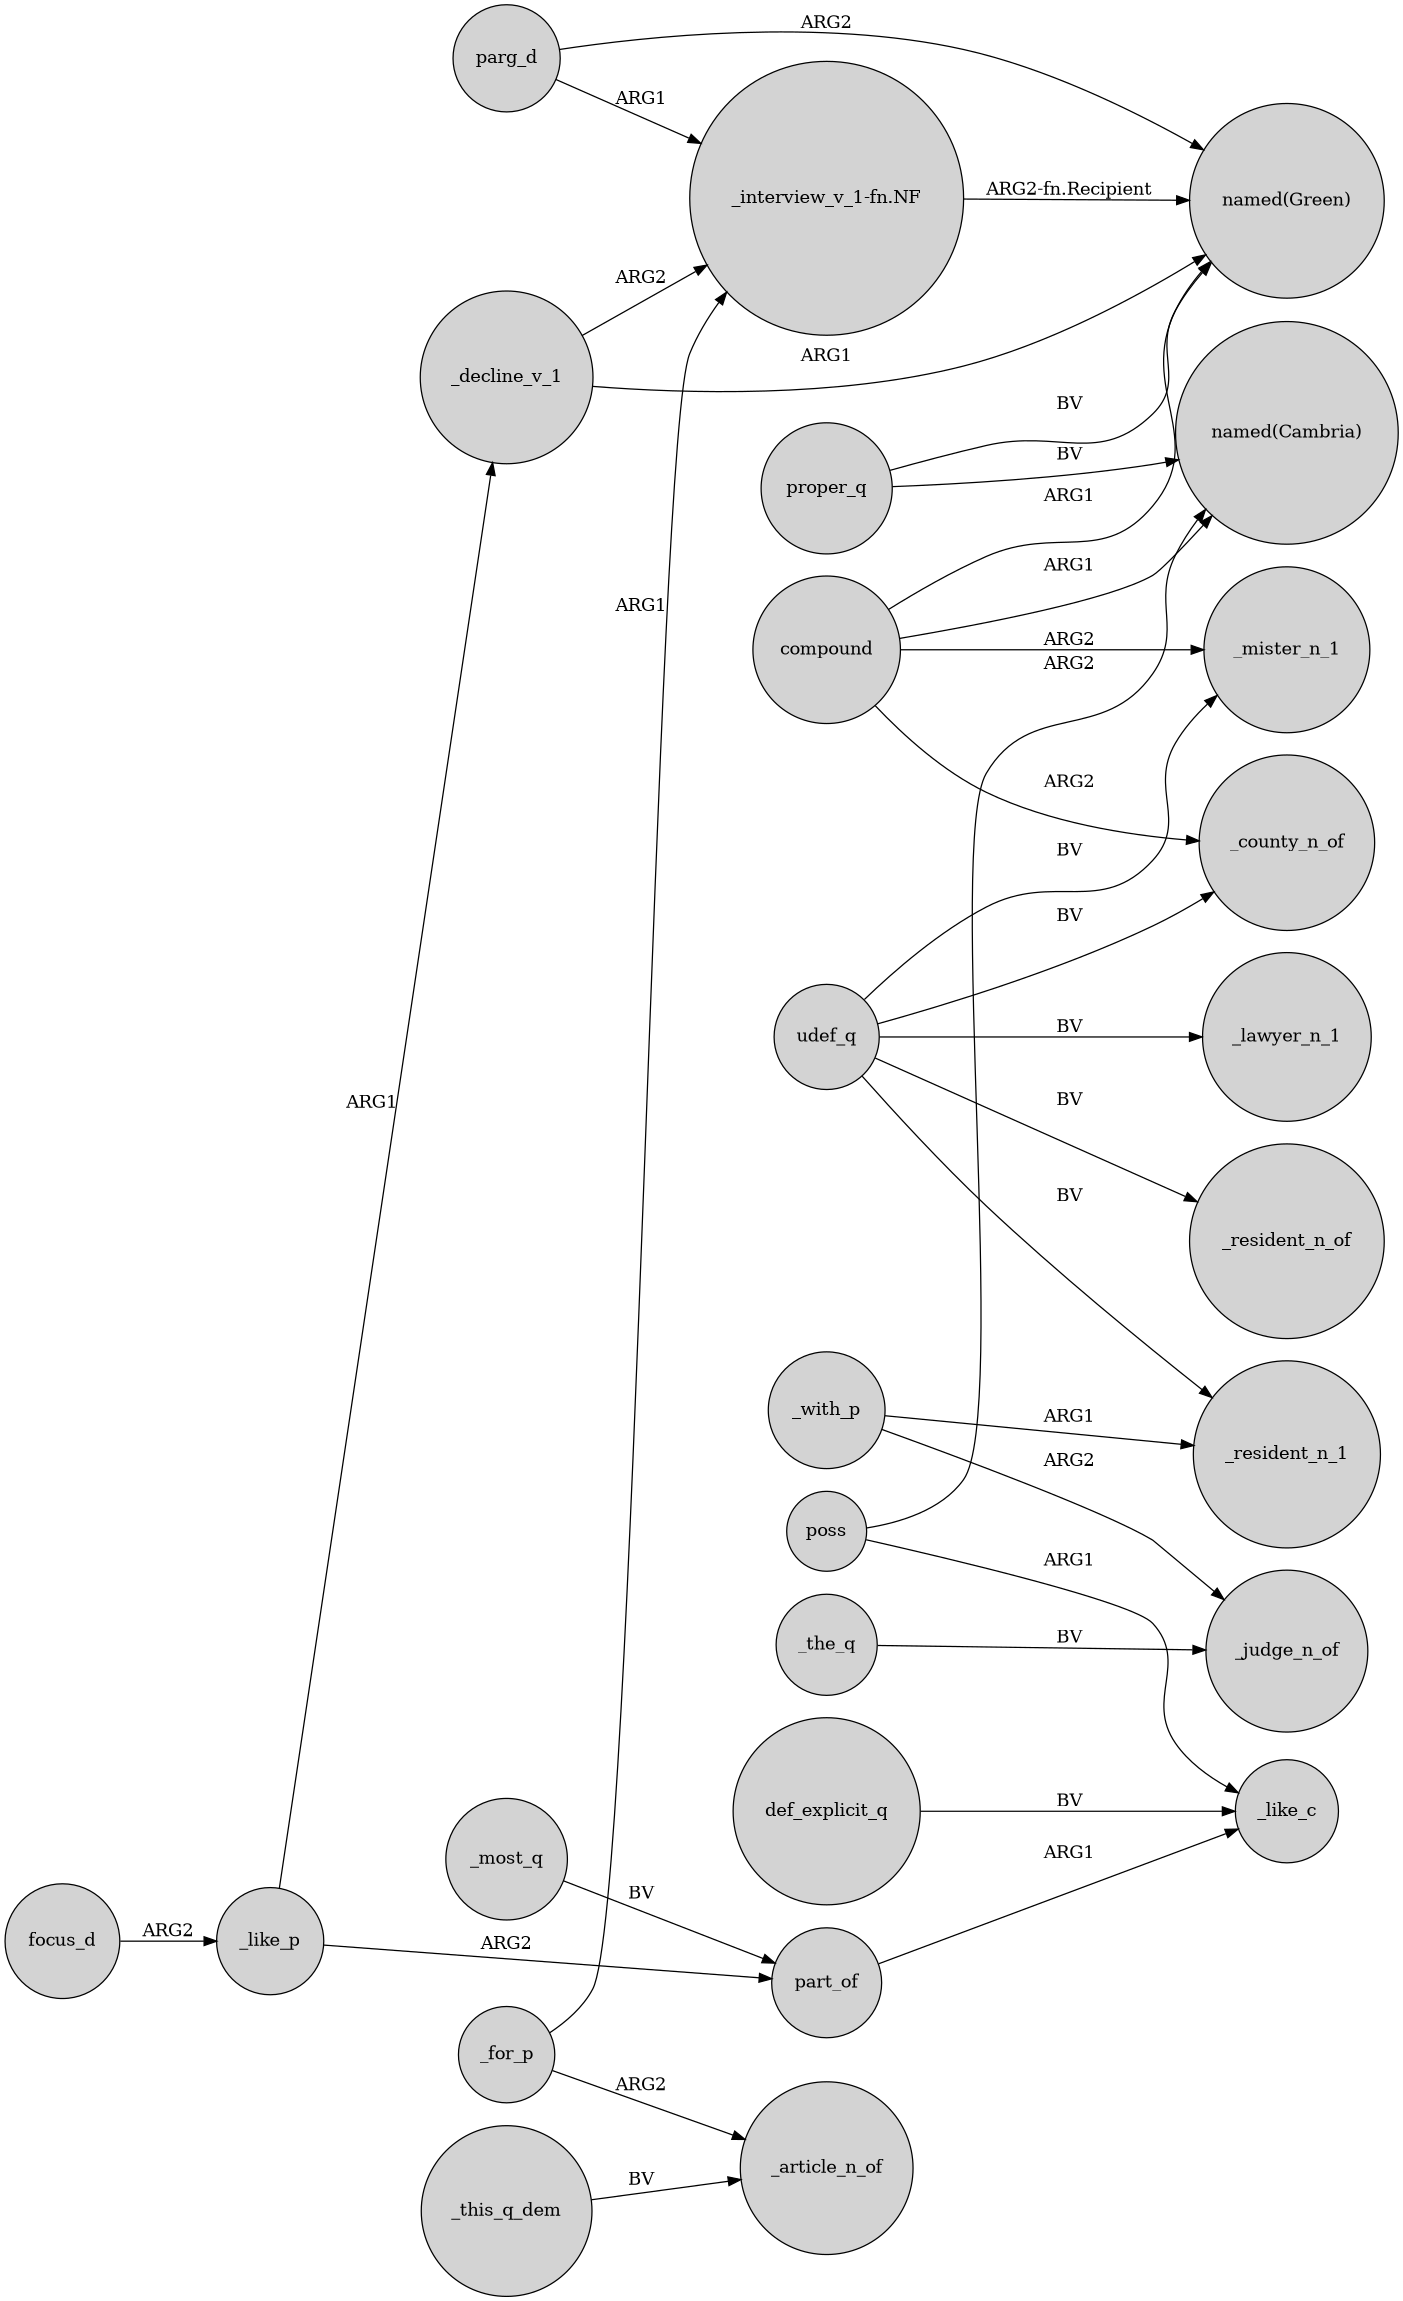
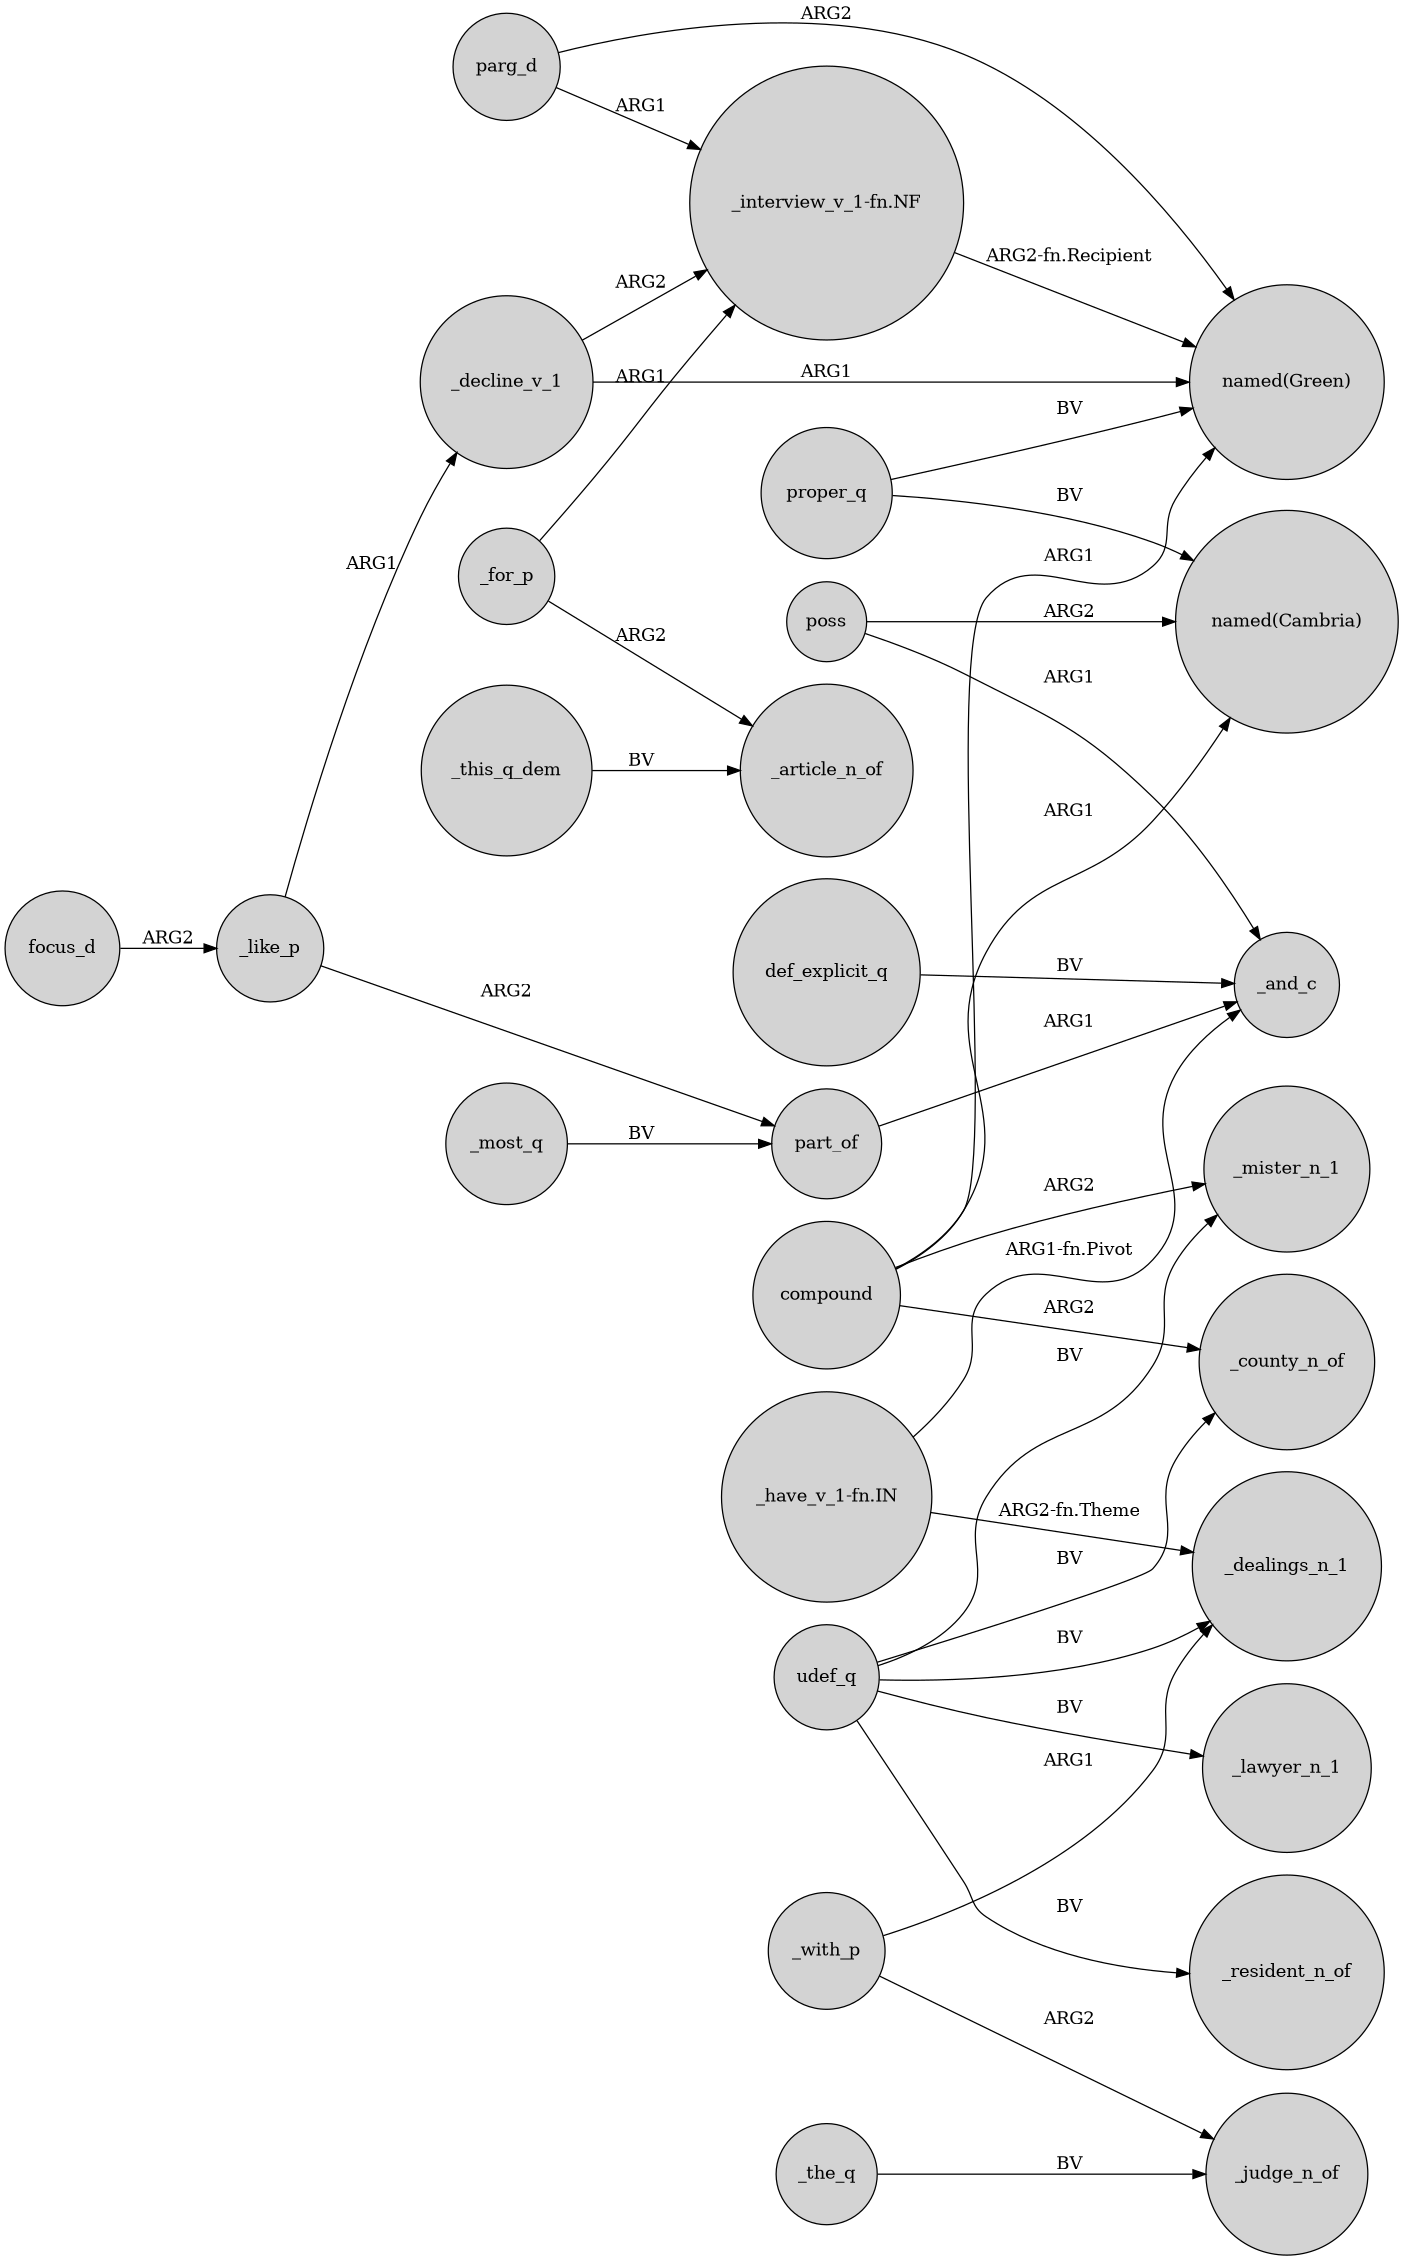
node "_resident_n_1": label "_resident_n_1" -> "_dealings_n_1"
node "_have_v_1-fn.IN": added
node "_like_c": label "_like_c" -> "_and_c"
